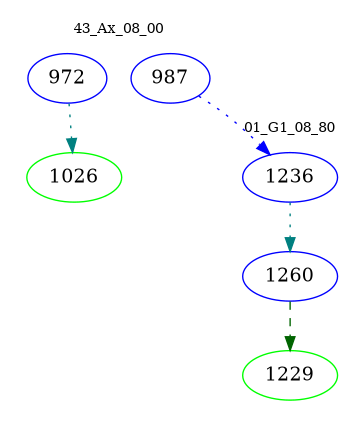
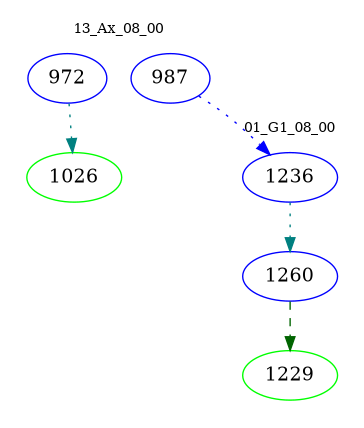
cluster "43_Ax_08_00": label "43_Ax_08_00" -> "13_Ax_08_00"
cluster "01_G1_08_80": label "01_G1_08_80" -> "01_G1_08_00"
